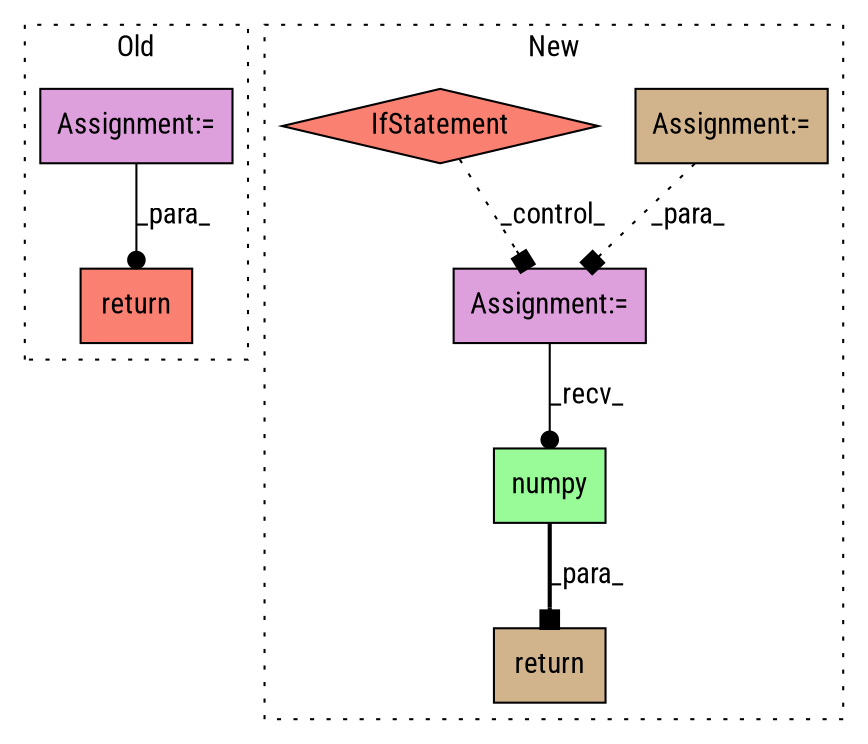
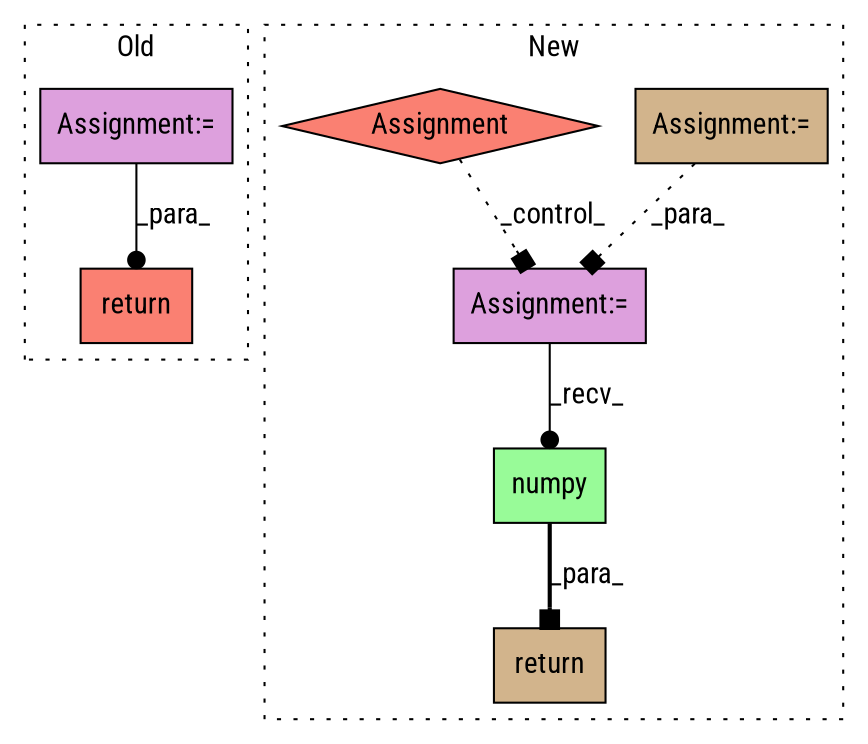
node "IfStatement": label "IfStatement" -> "Assignment"
